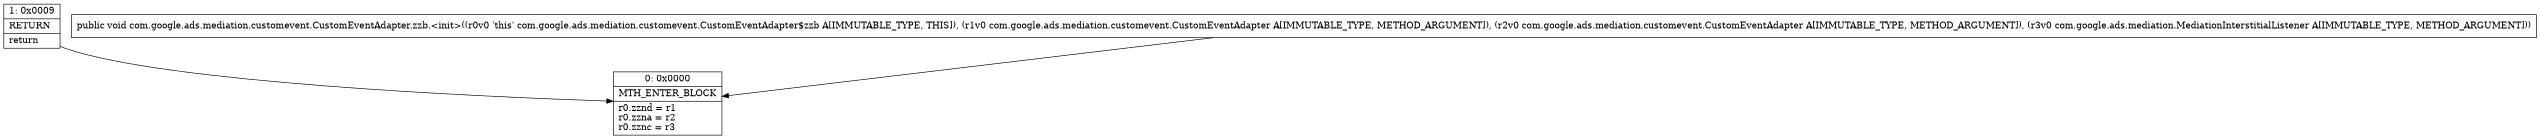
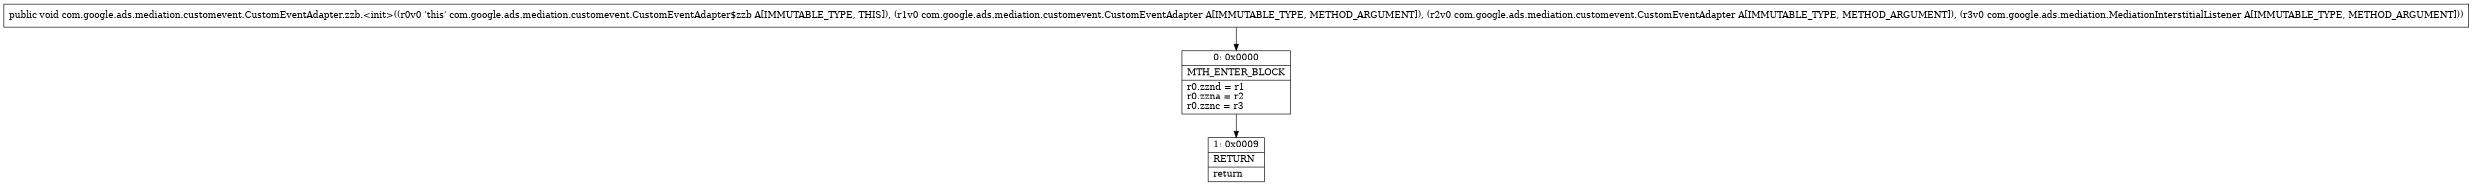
edge "1: 0x0009" -> "0: 0x0000": reversed
